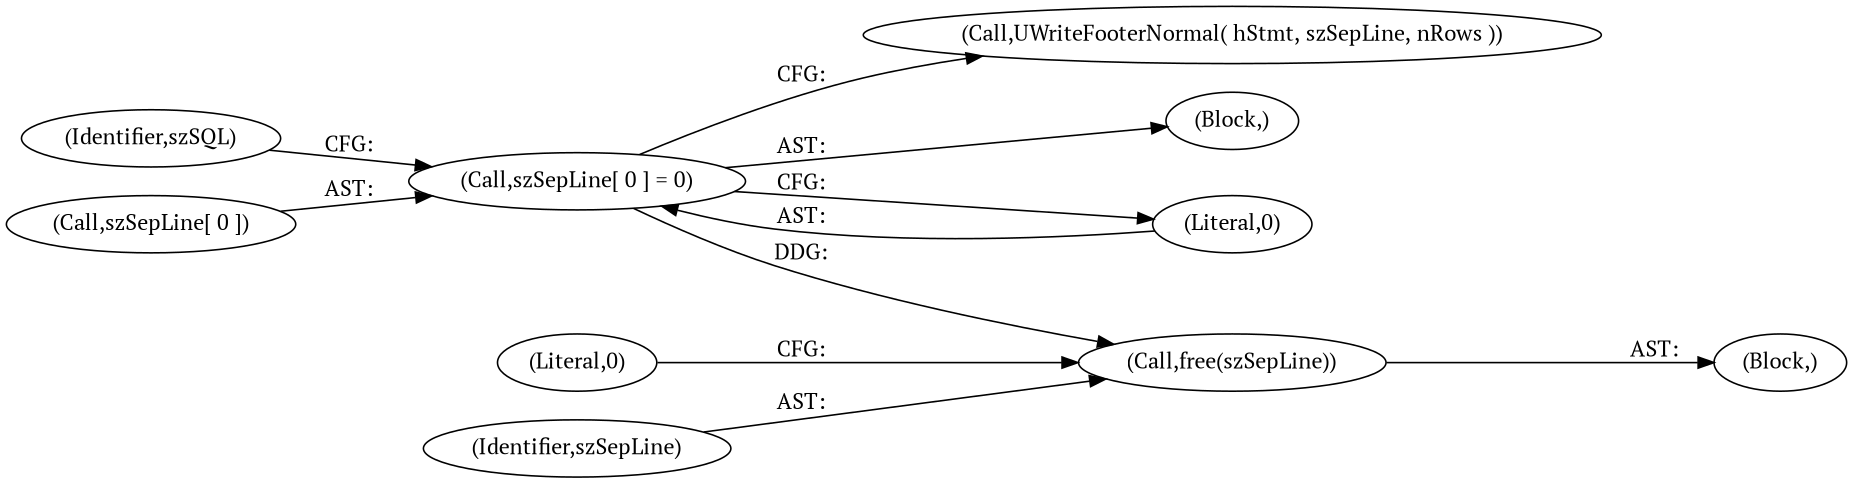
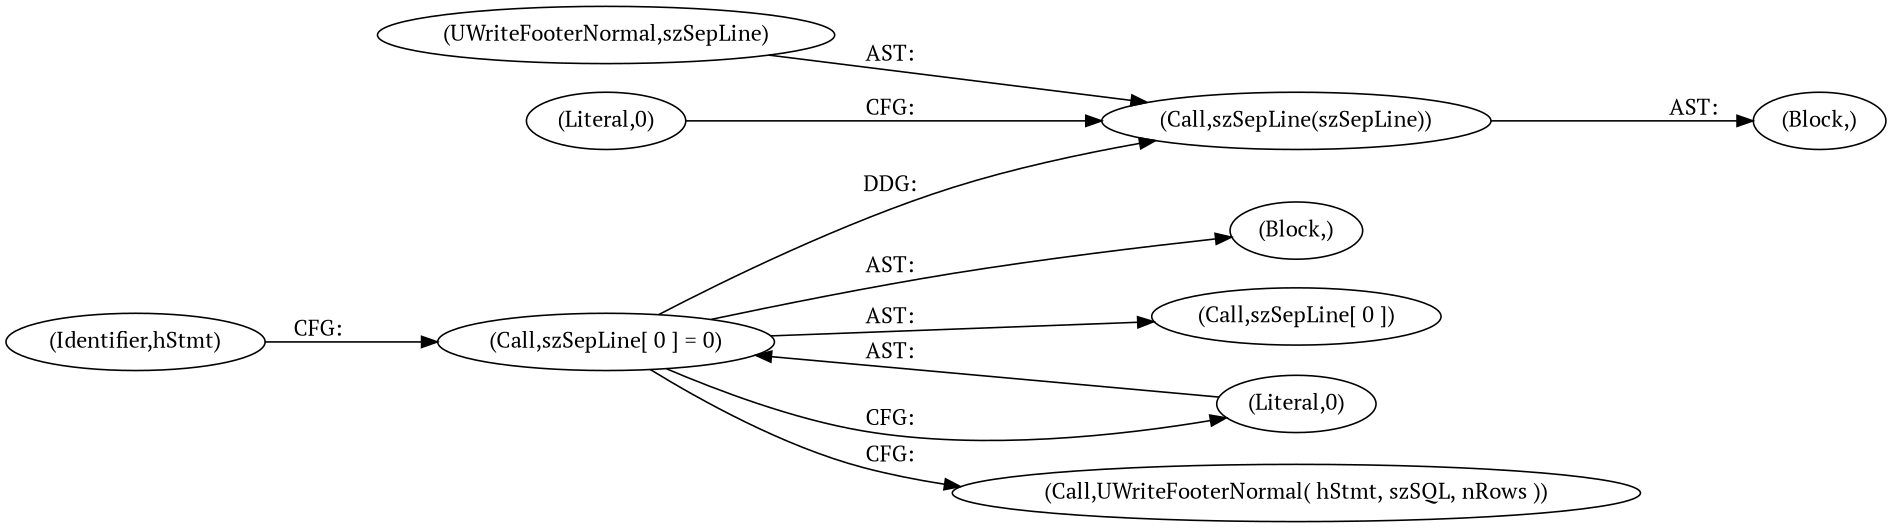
node "(Call,UWriteFooterNormal( hStmt, szSepLine, nRows ))": label "(Call,UWriteFooterNormal( hStmt, szSepLine, nRows ))" -> "(Call,UWriteFooterNormal( hStmt, szSQL, nRows ))"
node "(Identifier,szSQL)": label "(Identifier,szSQL)" -> "(Identifier,hStmt)"
edge "(Call,szSepLine[ 0 ])" -> "(Call,szSepLine[ 0 ] = 0)": reversed
node "(Call,free(szSepLine))": label "(Call,free(szSepLine))" -> "(Call,szSepLine(szSepLine))"
node "(Identifier,szSepLine)": label "(Identifier,szSepLine)" -> "(UWriteFooterNormal,szSepLine)"
